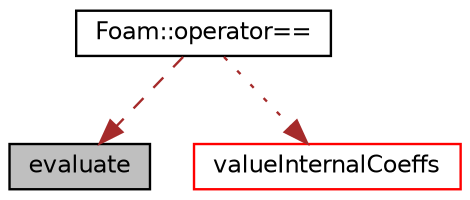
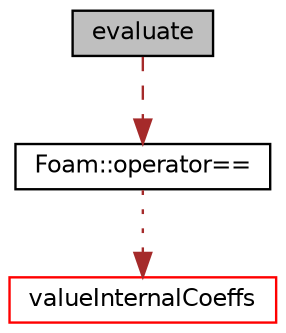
edge "Foam::operator==" -> "evaluate": reversed
